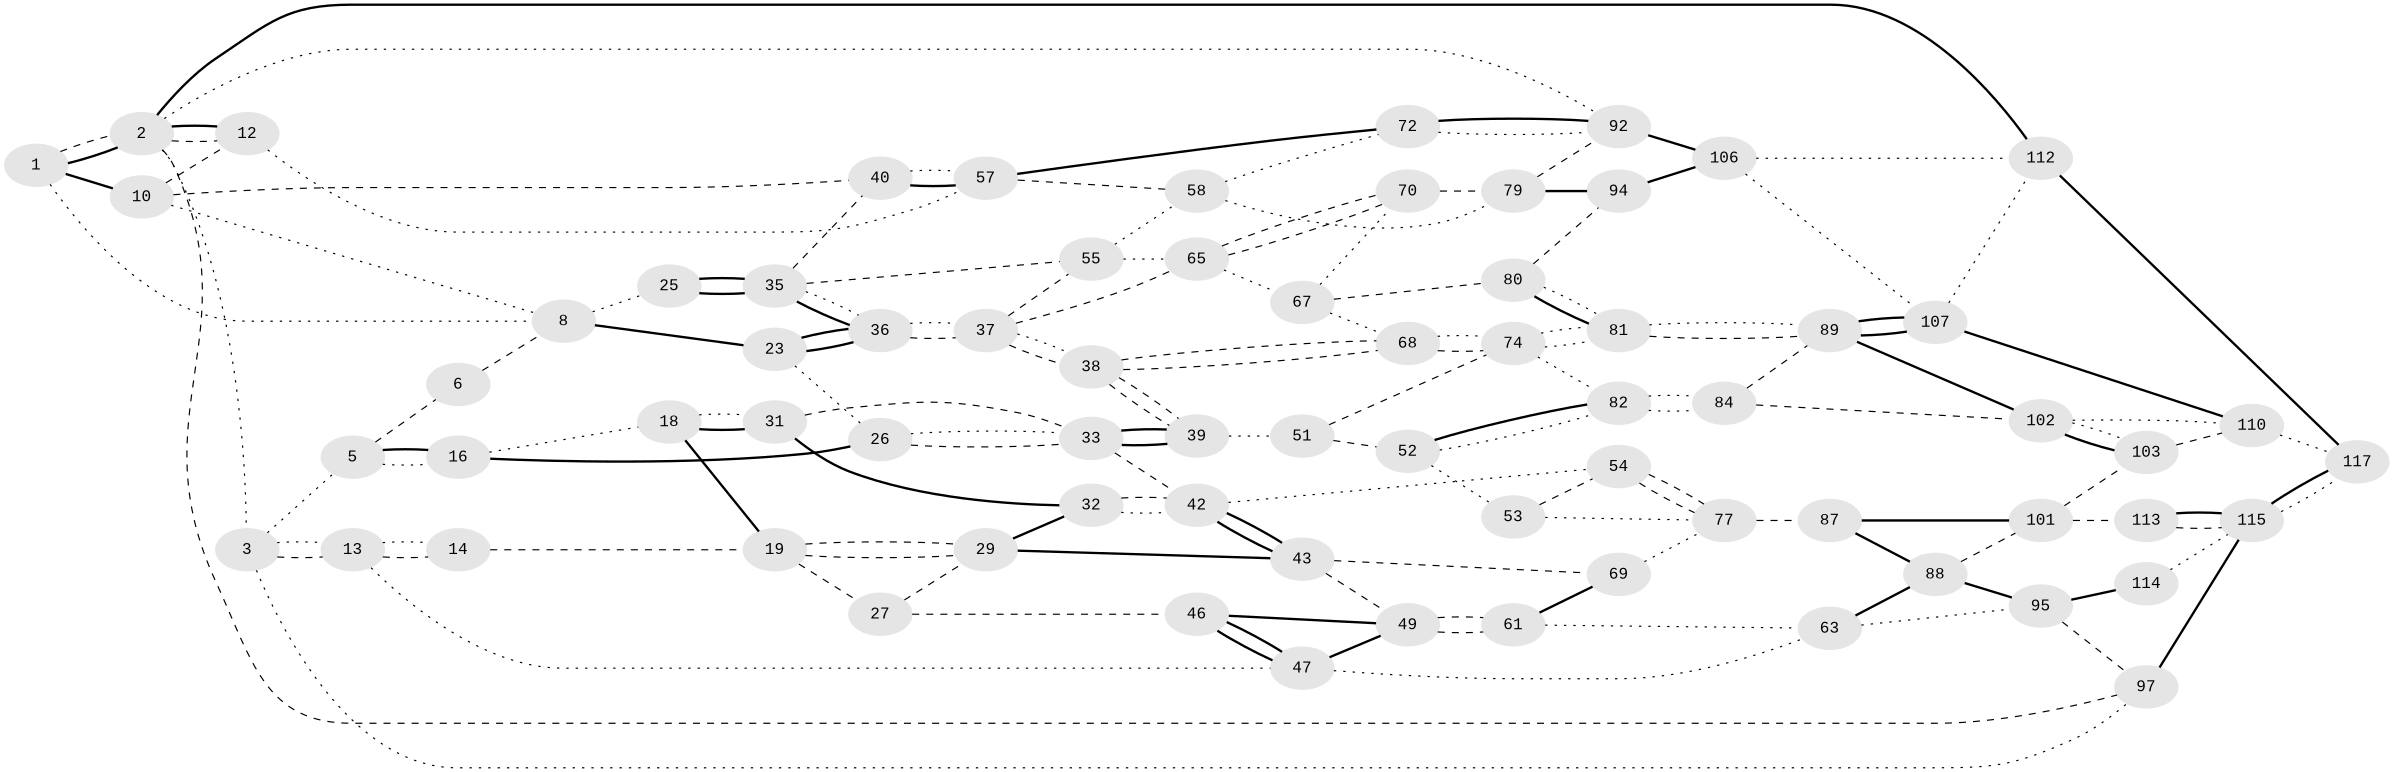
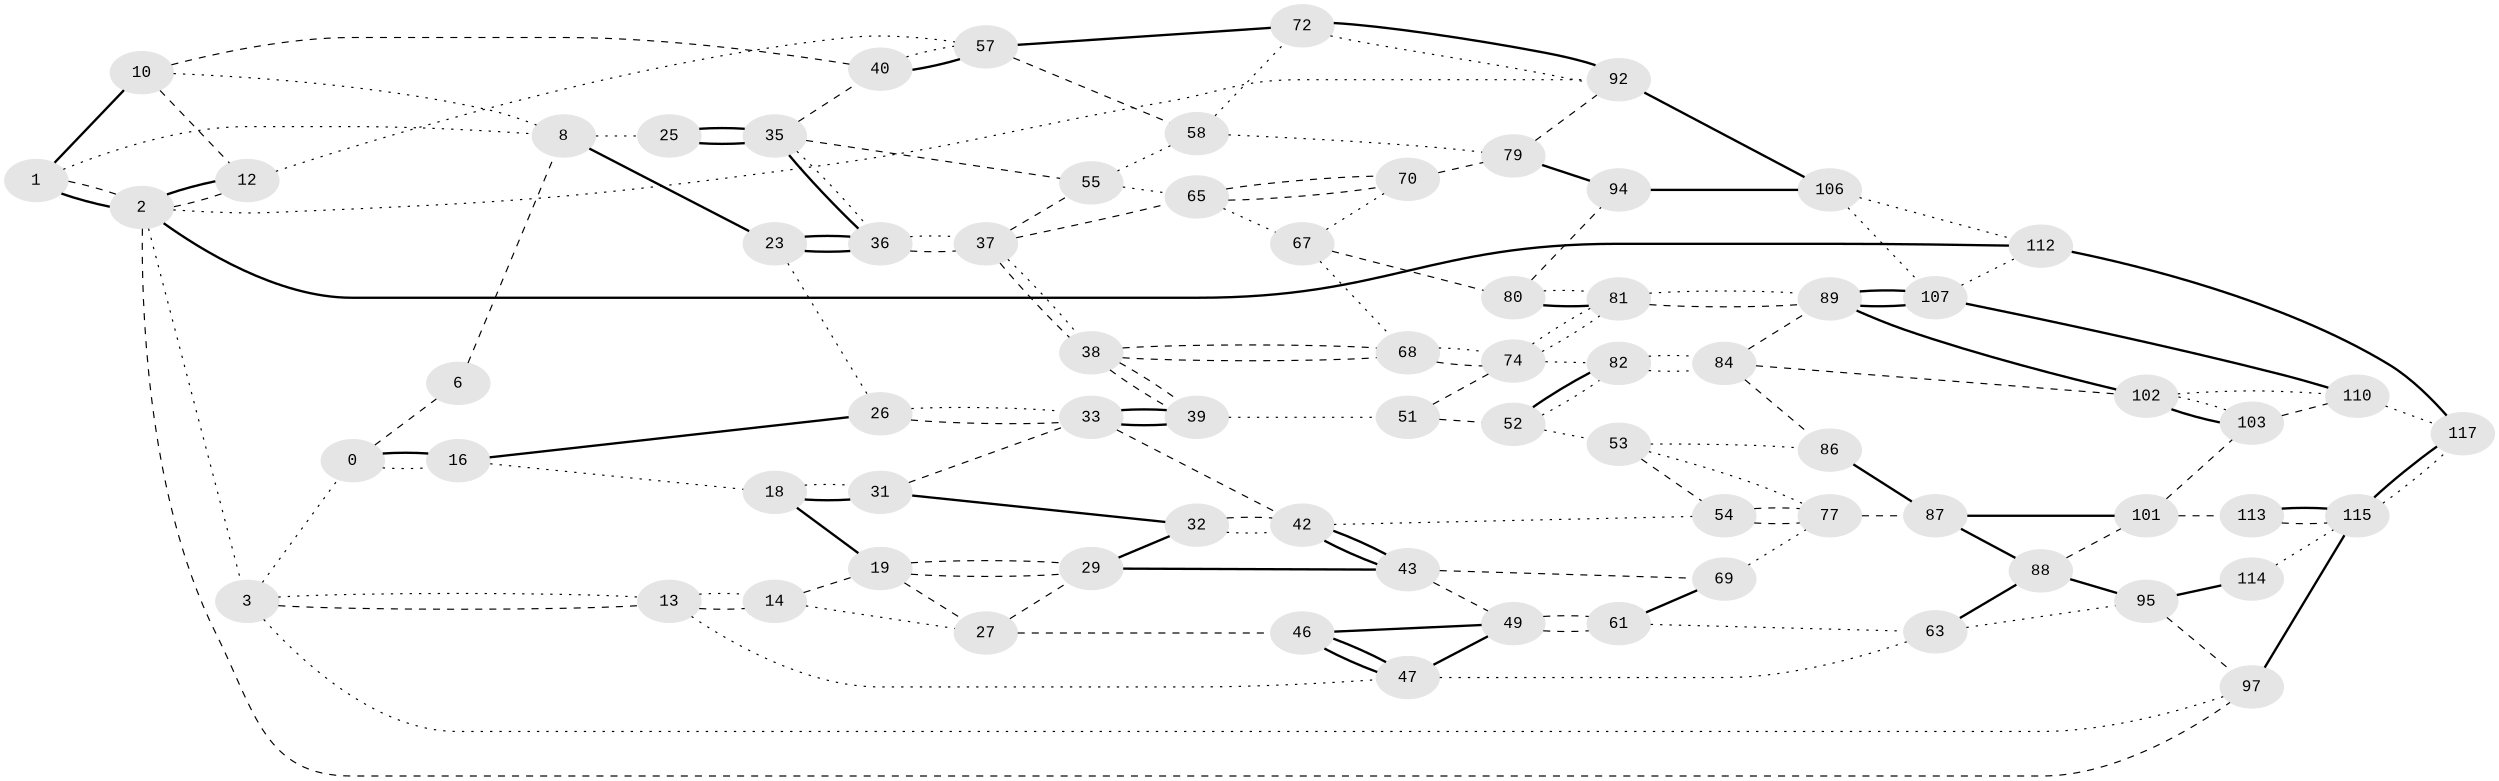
node "86": added
node "5": label "5" -> "0"
edge "14" -- "27": added
